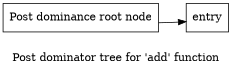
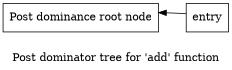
edge "Post dominance root node" -> "entry": reversed
